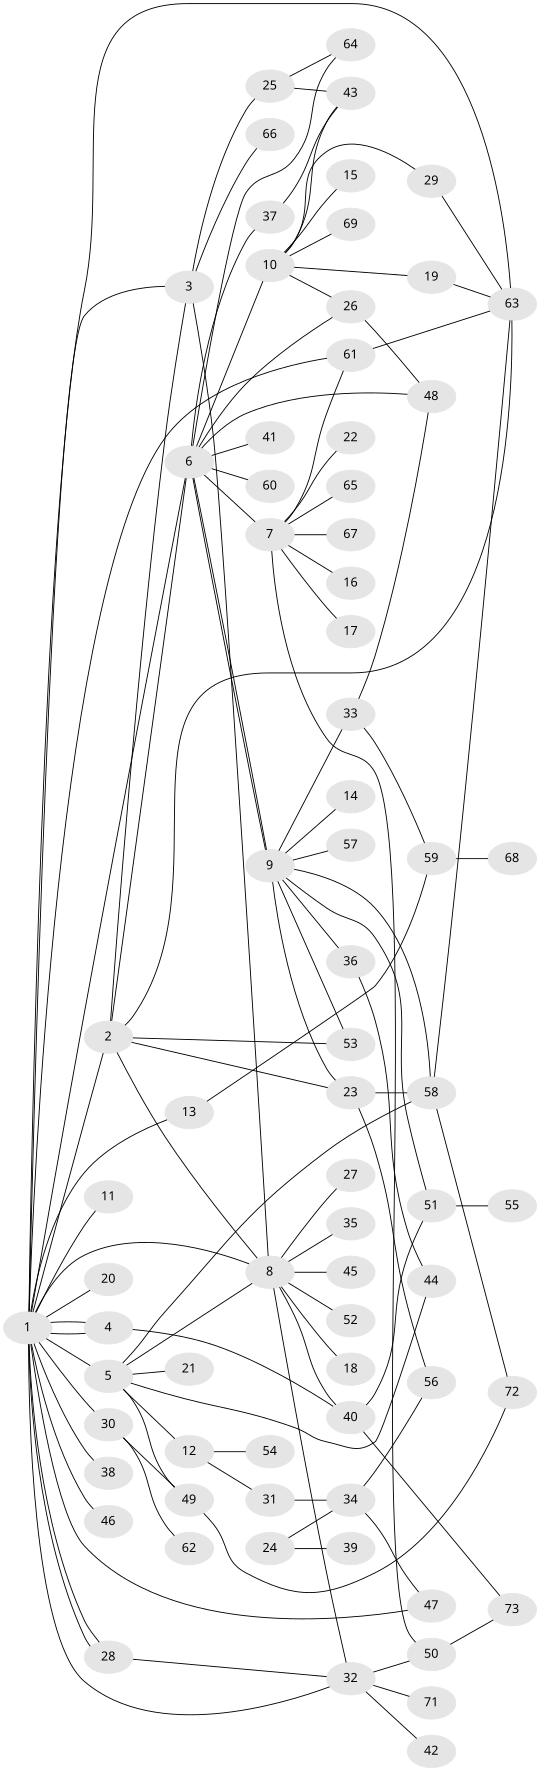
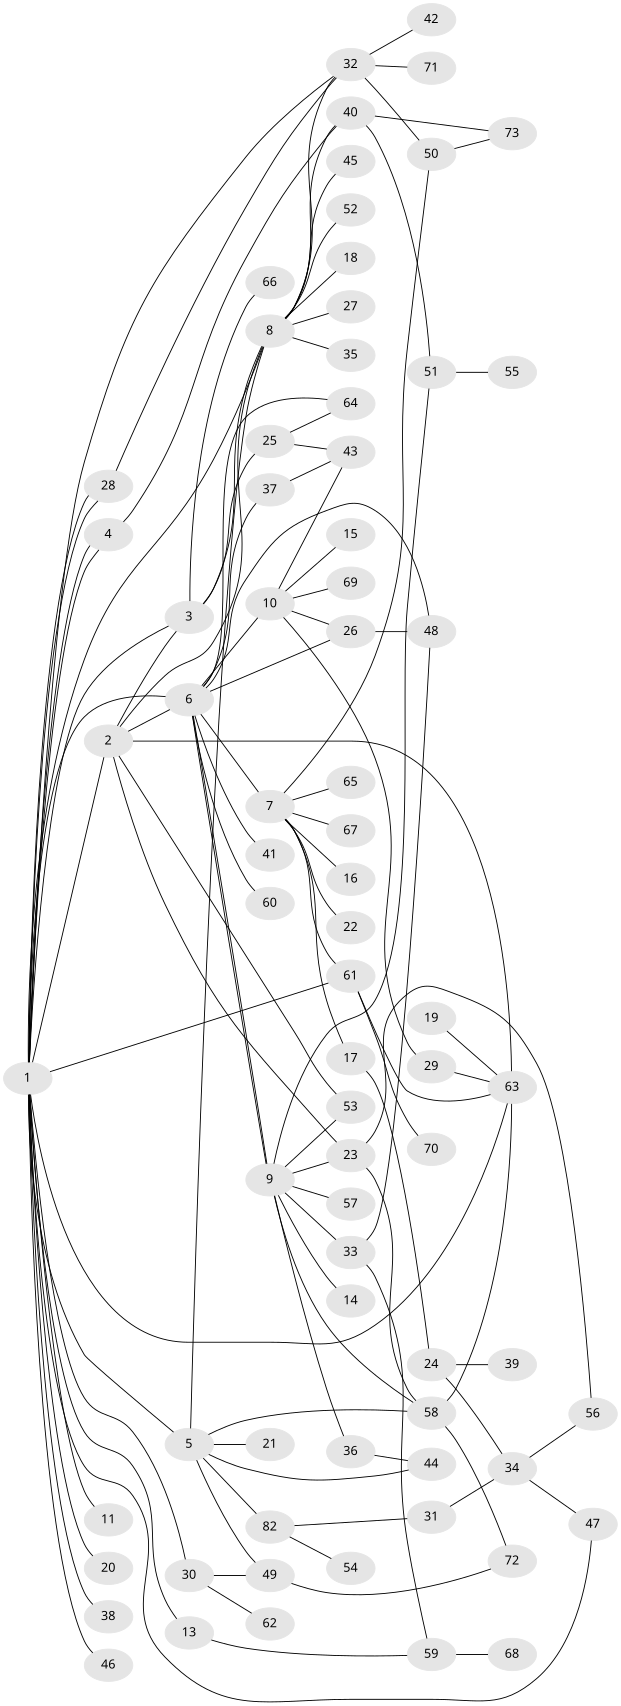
edge "10" -- "19": removed
node "70": added
edge "17" -- "24": added
node "12": label "12" -> "82"
